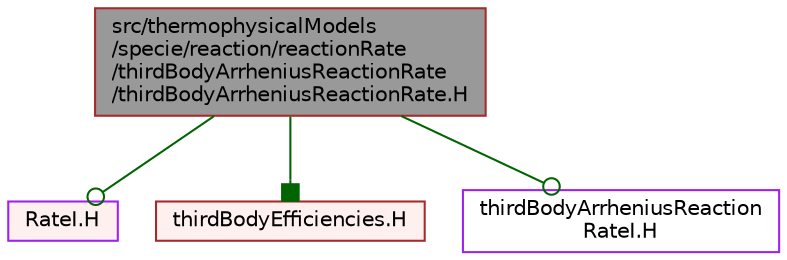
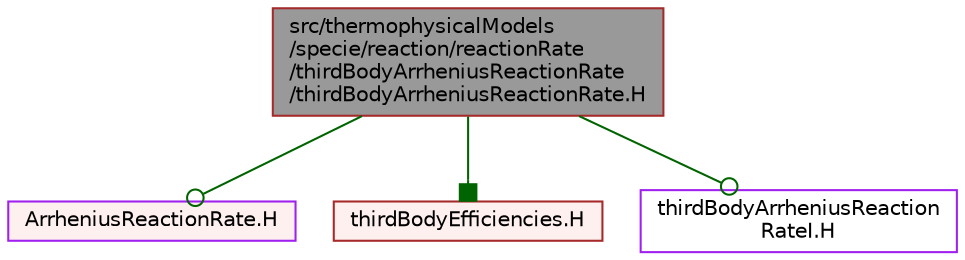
node "RateI.H": label "RateI.H" -> "ArrheniusReactionRate.H"
